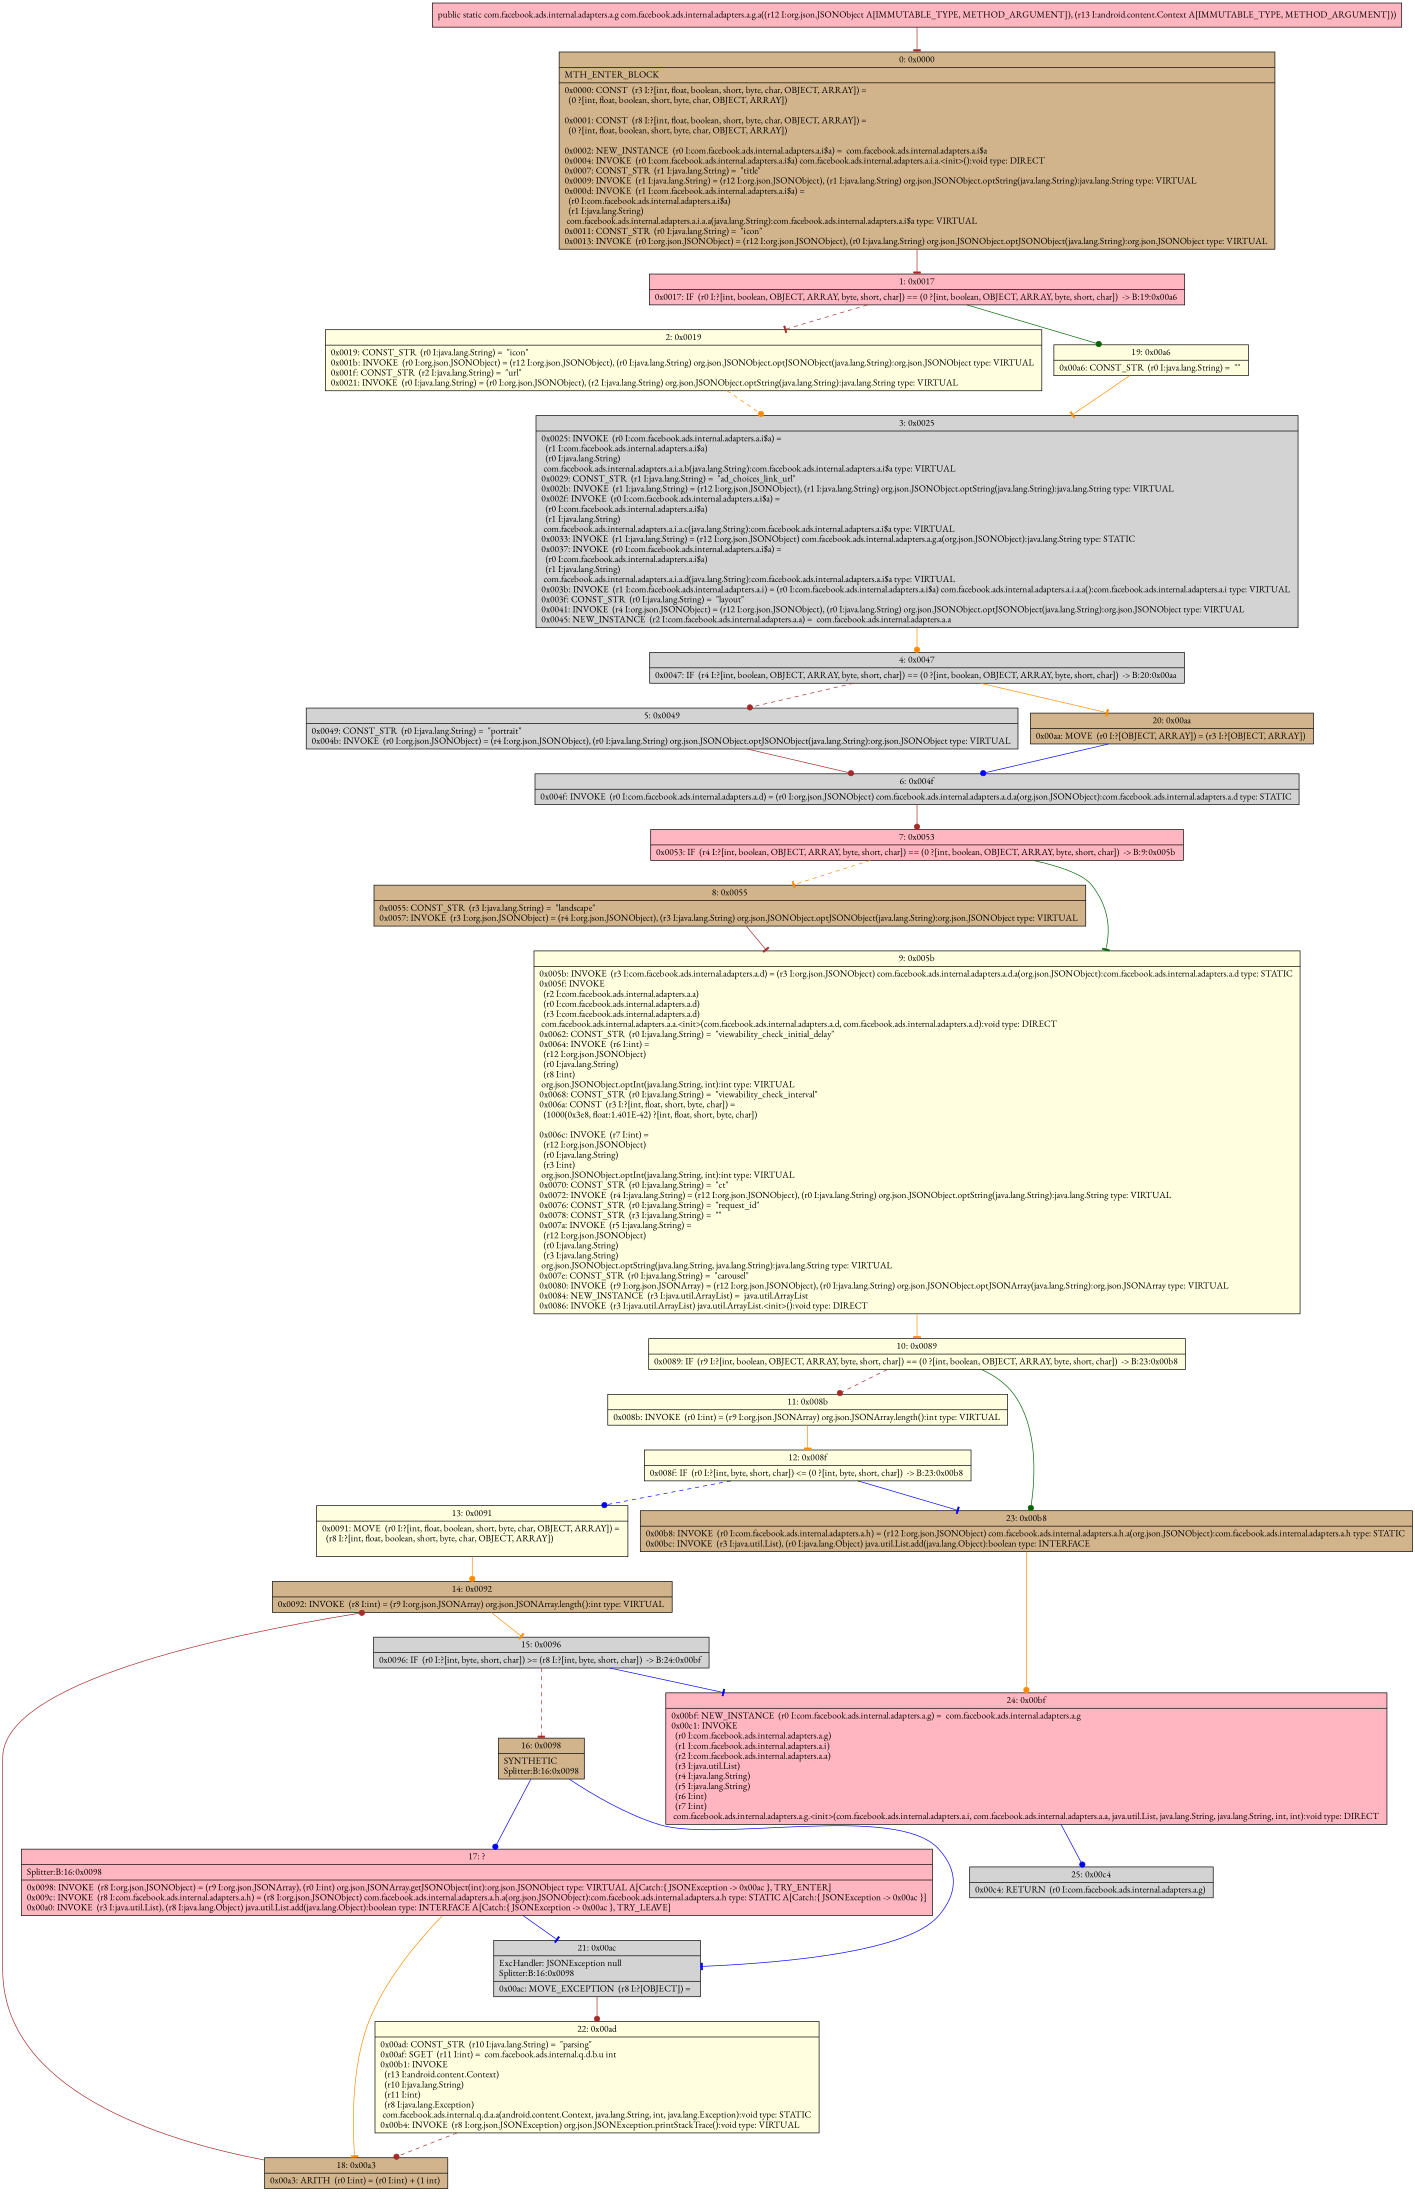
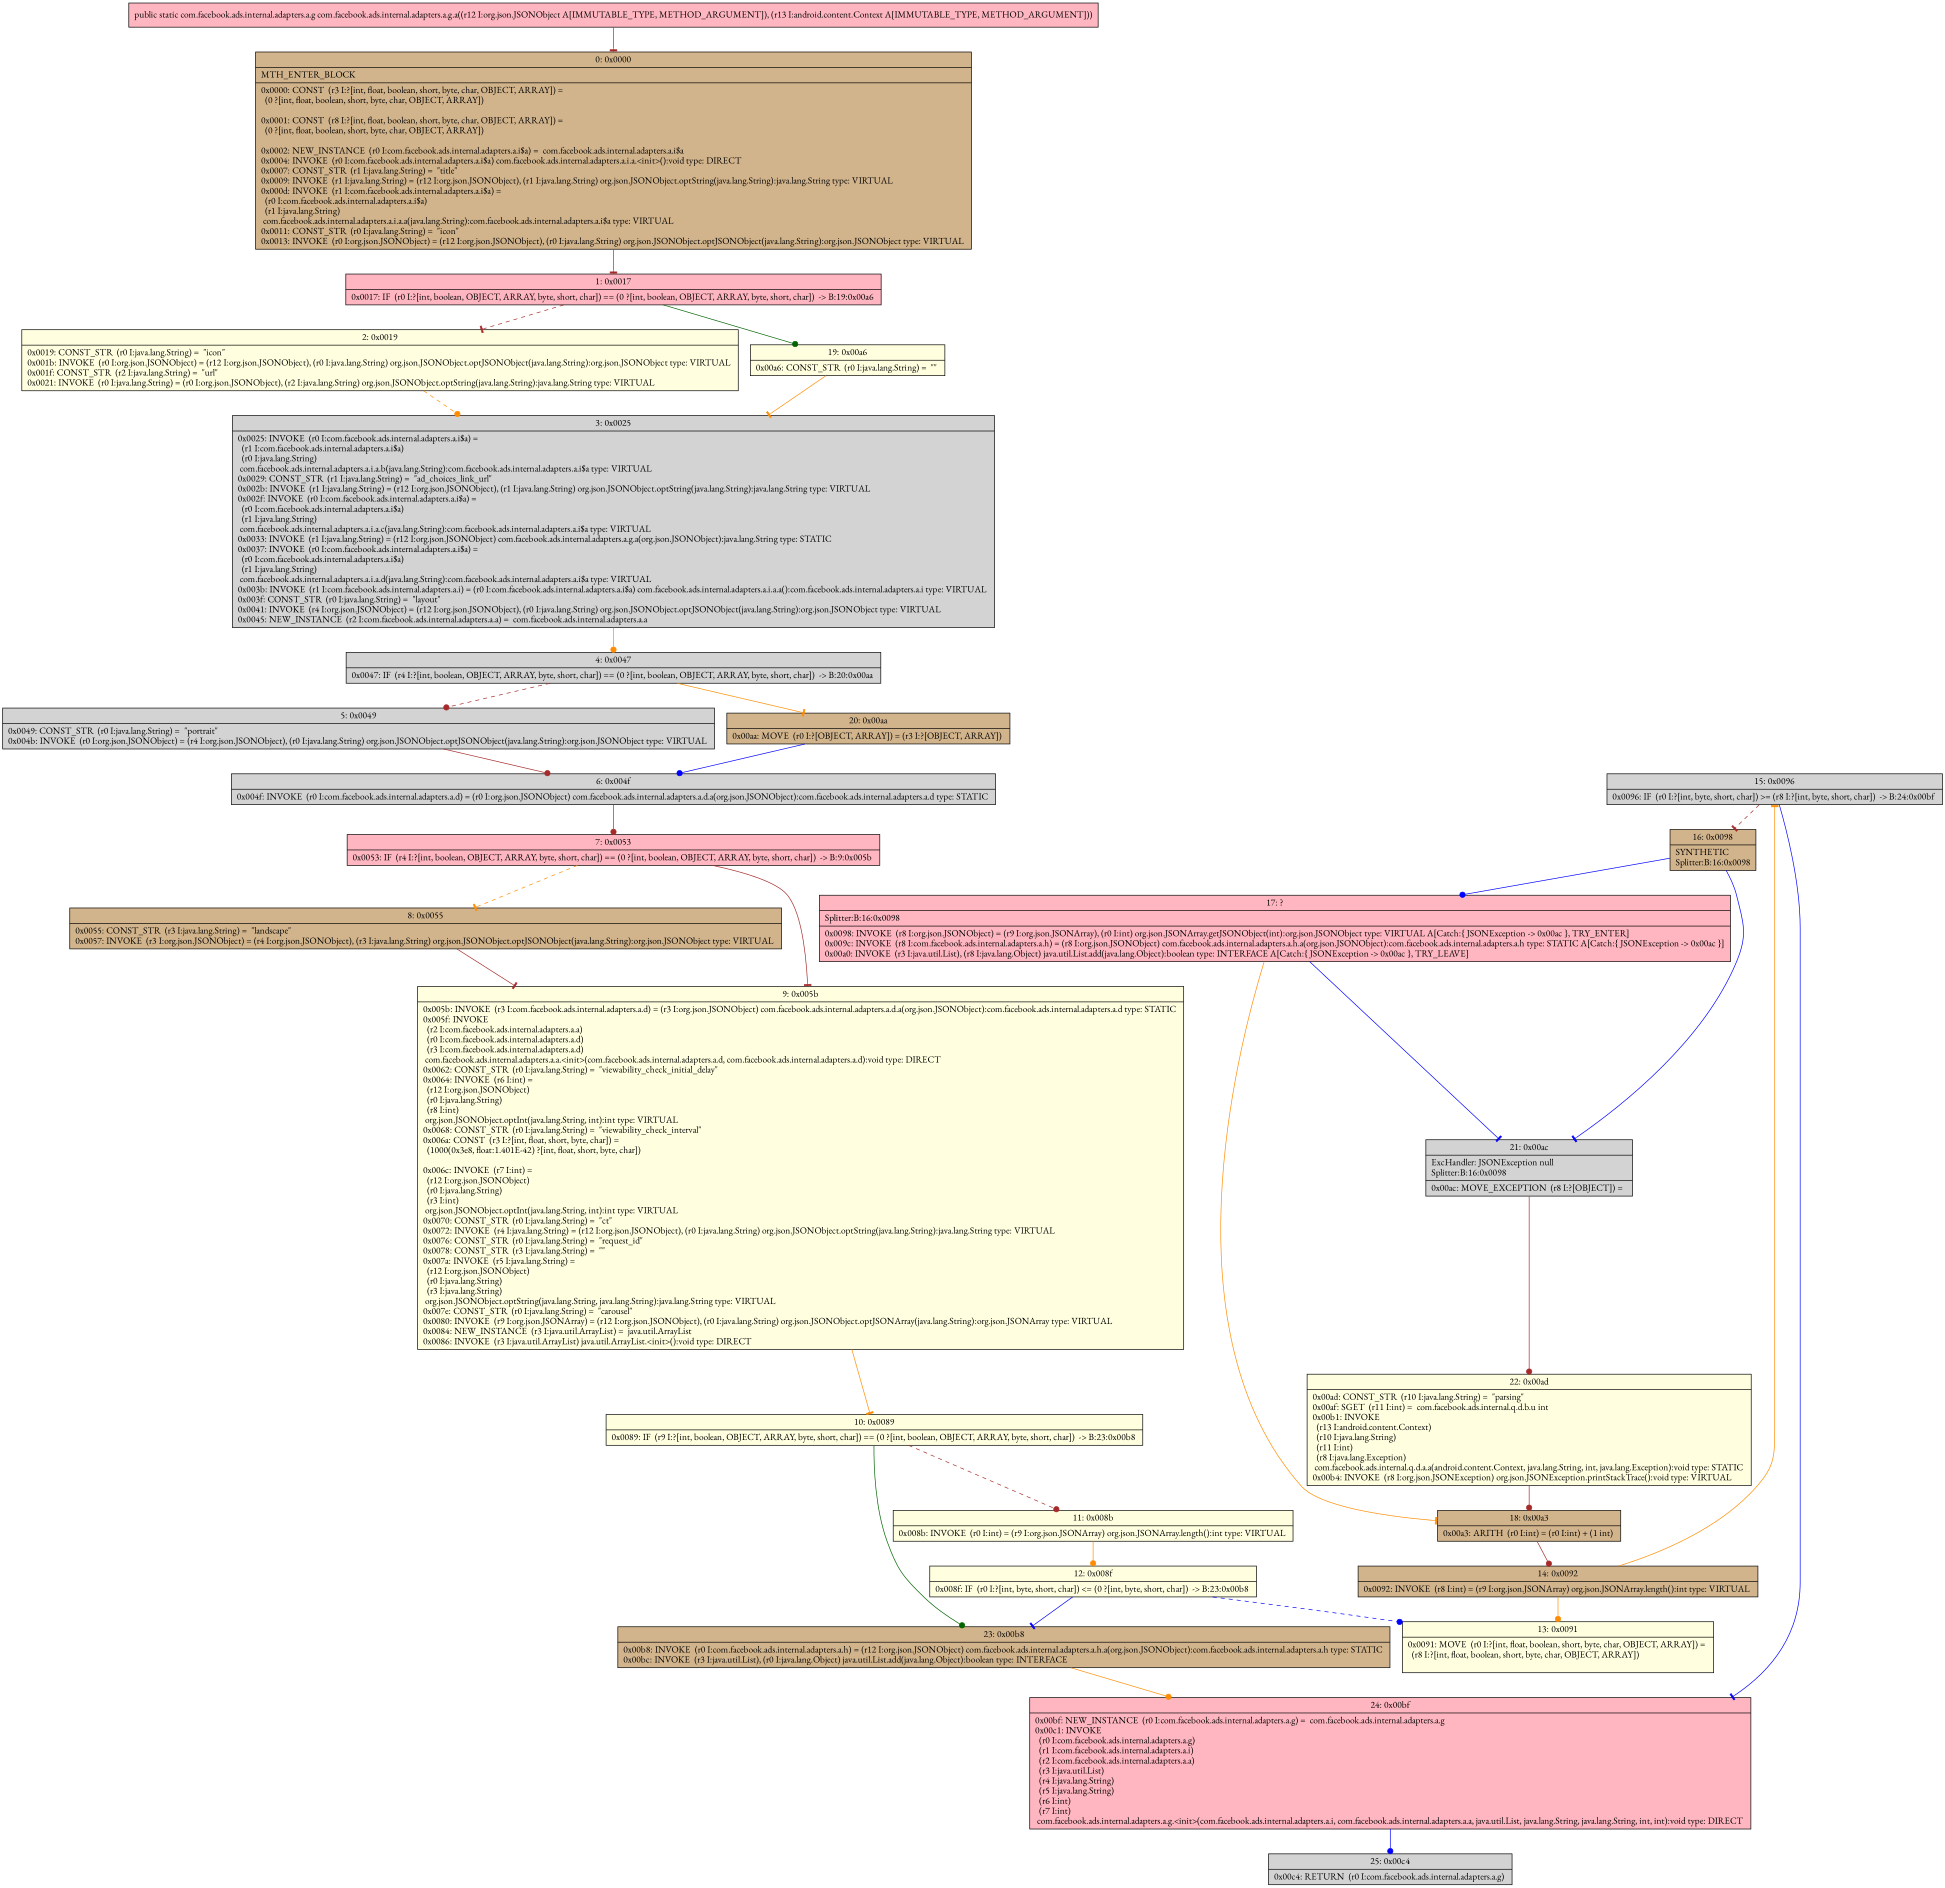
edge "7: 0x0053" -> "9: 0x005b": color darkgreen -> brown
edge "11: 0x008b" -> "12: 0x008f": arrowhead tee -> dot
edge "13: 0x0091" -> "14: 0x0092": reversed
edge "22: 0x00ad" -> "18: 0x00a3": style dashed -> solid
